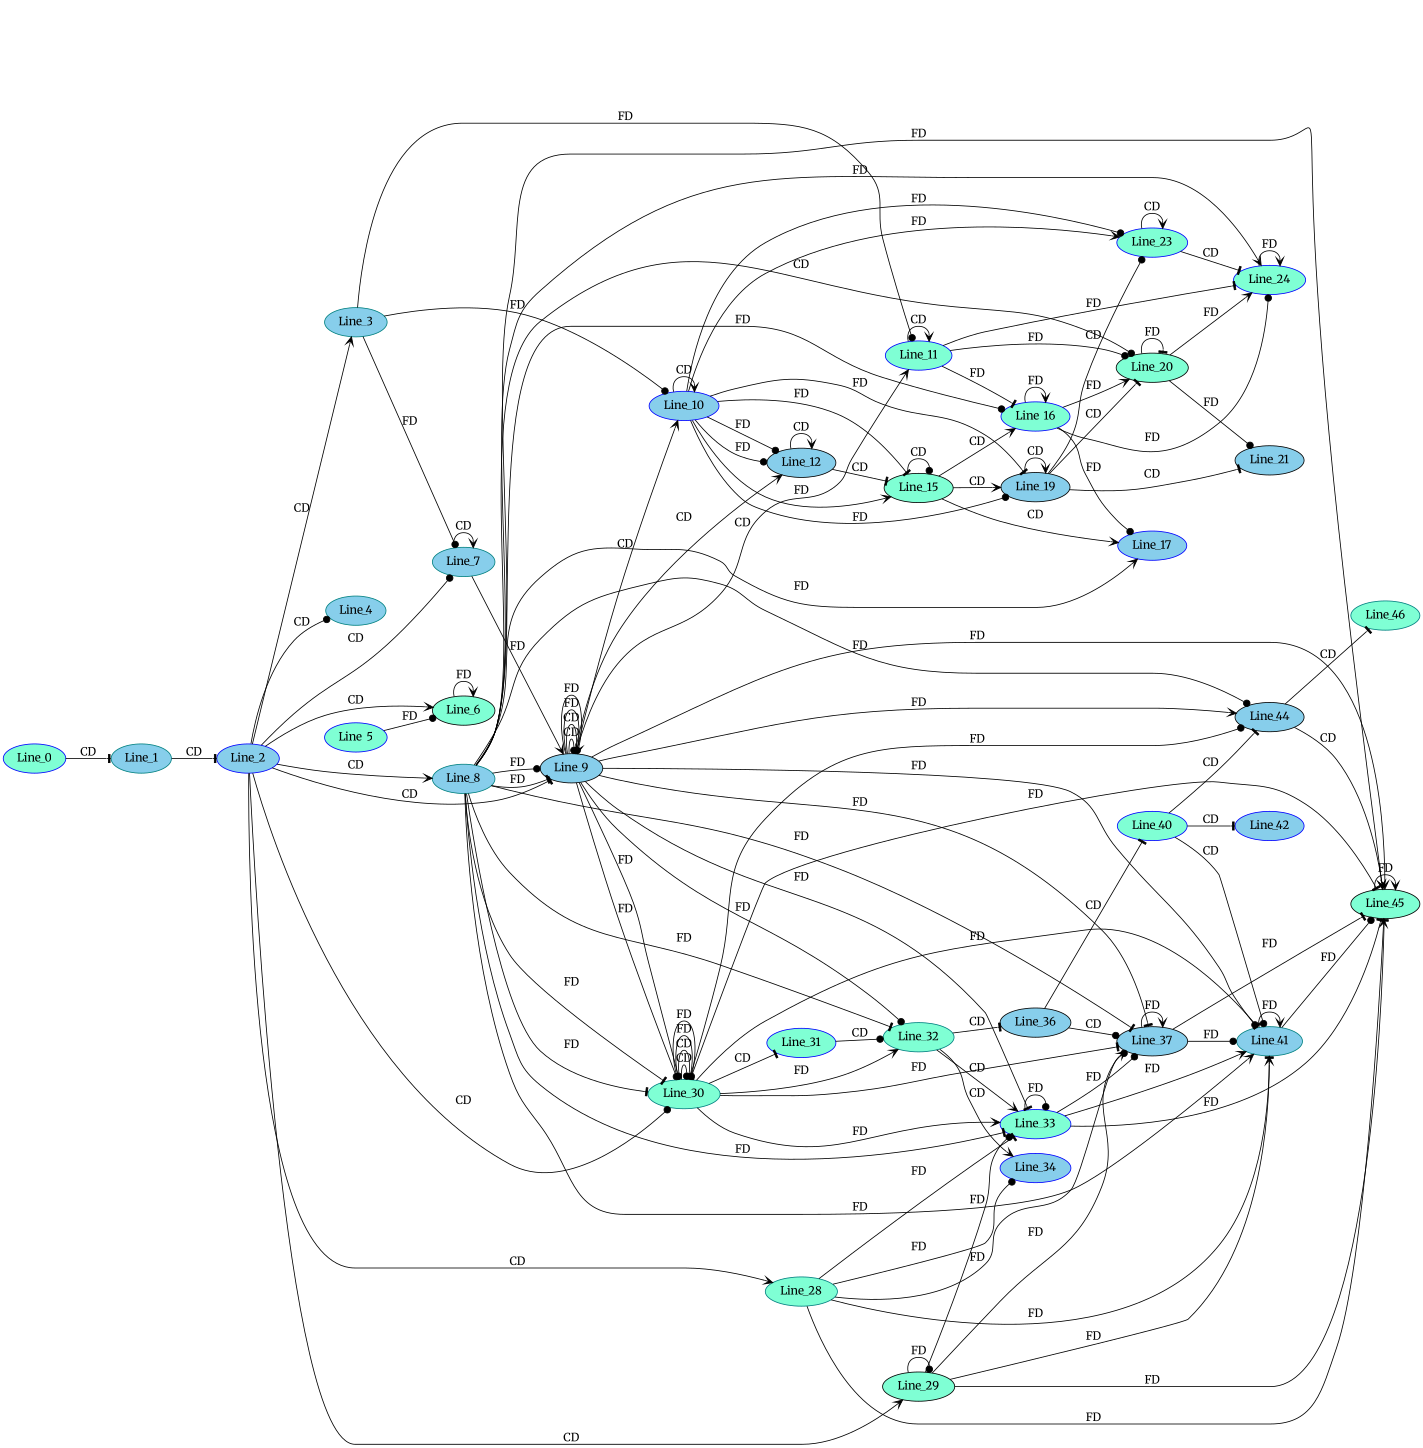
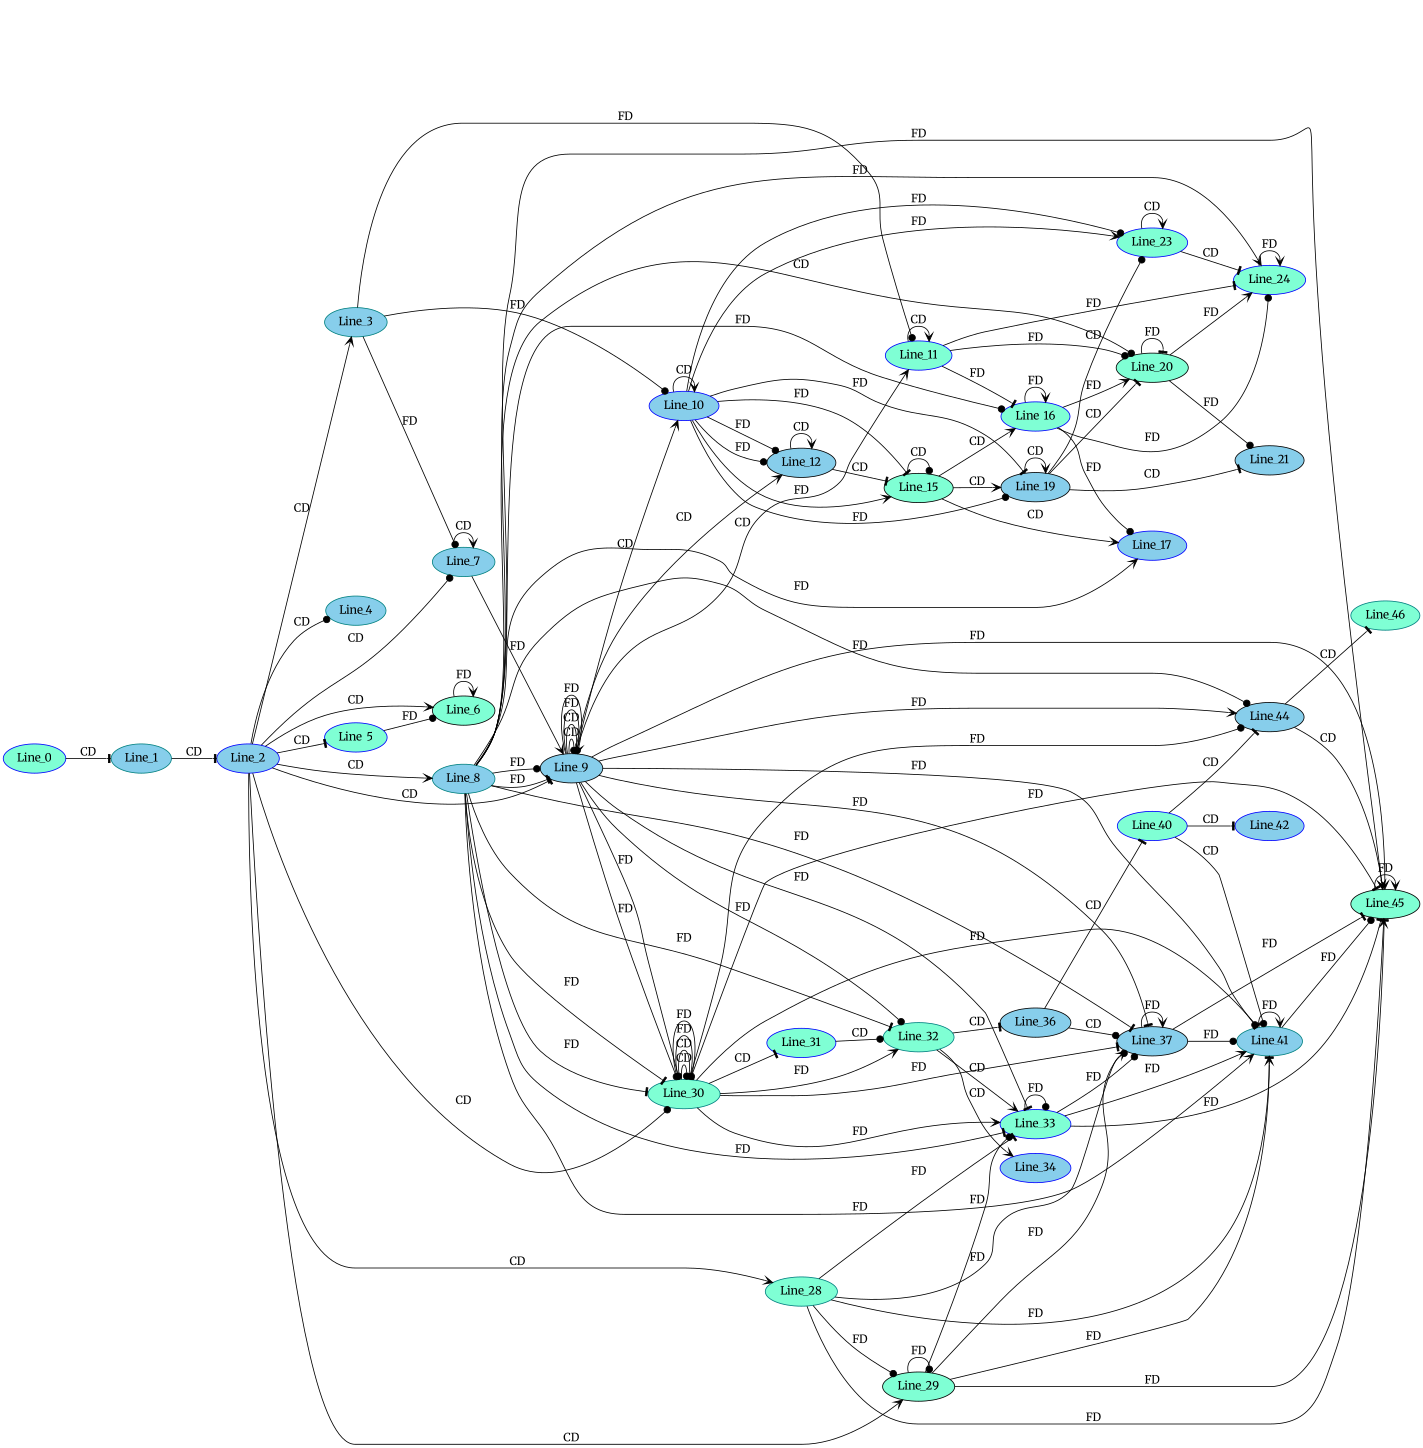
edge "Line_2" -> "Line_5": added, label "CD"
edge "Line_28" -> "Line_34": now "Line_28" -> "Line_29"
